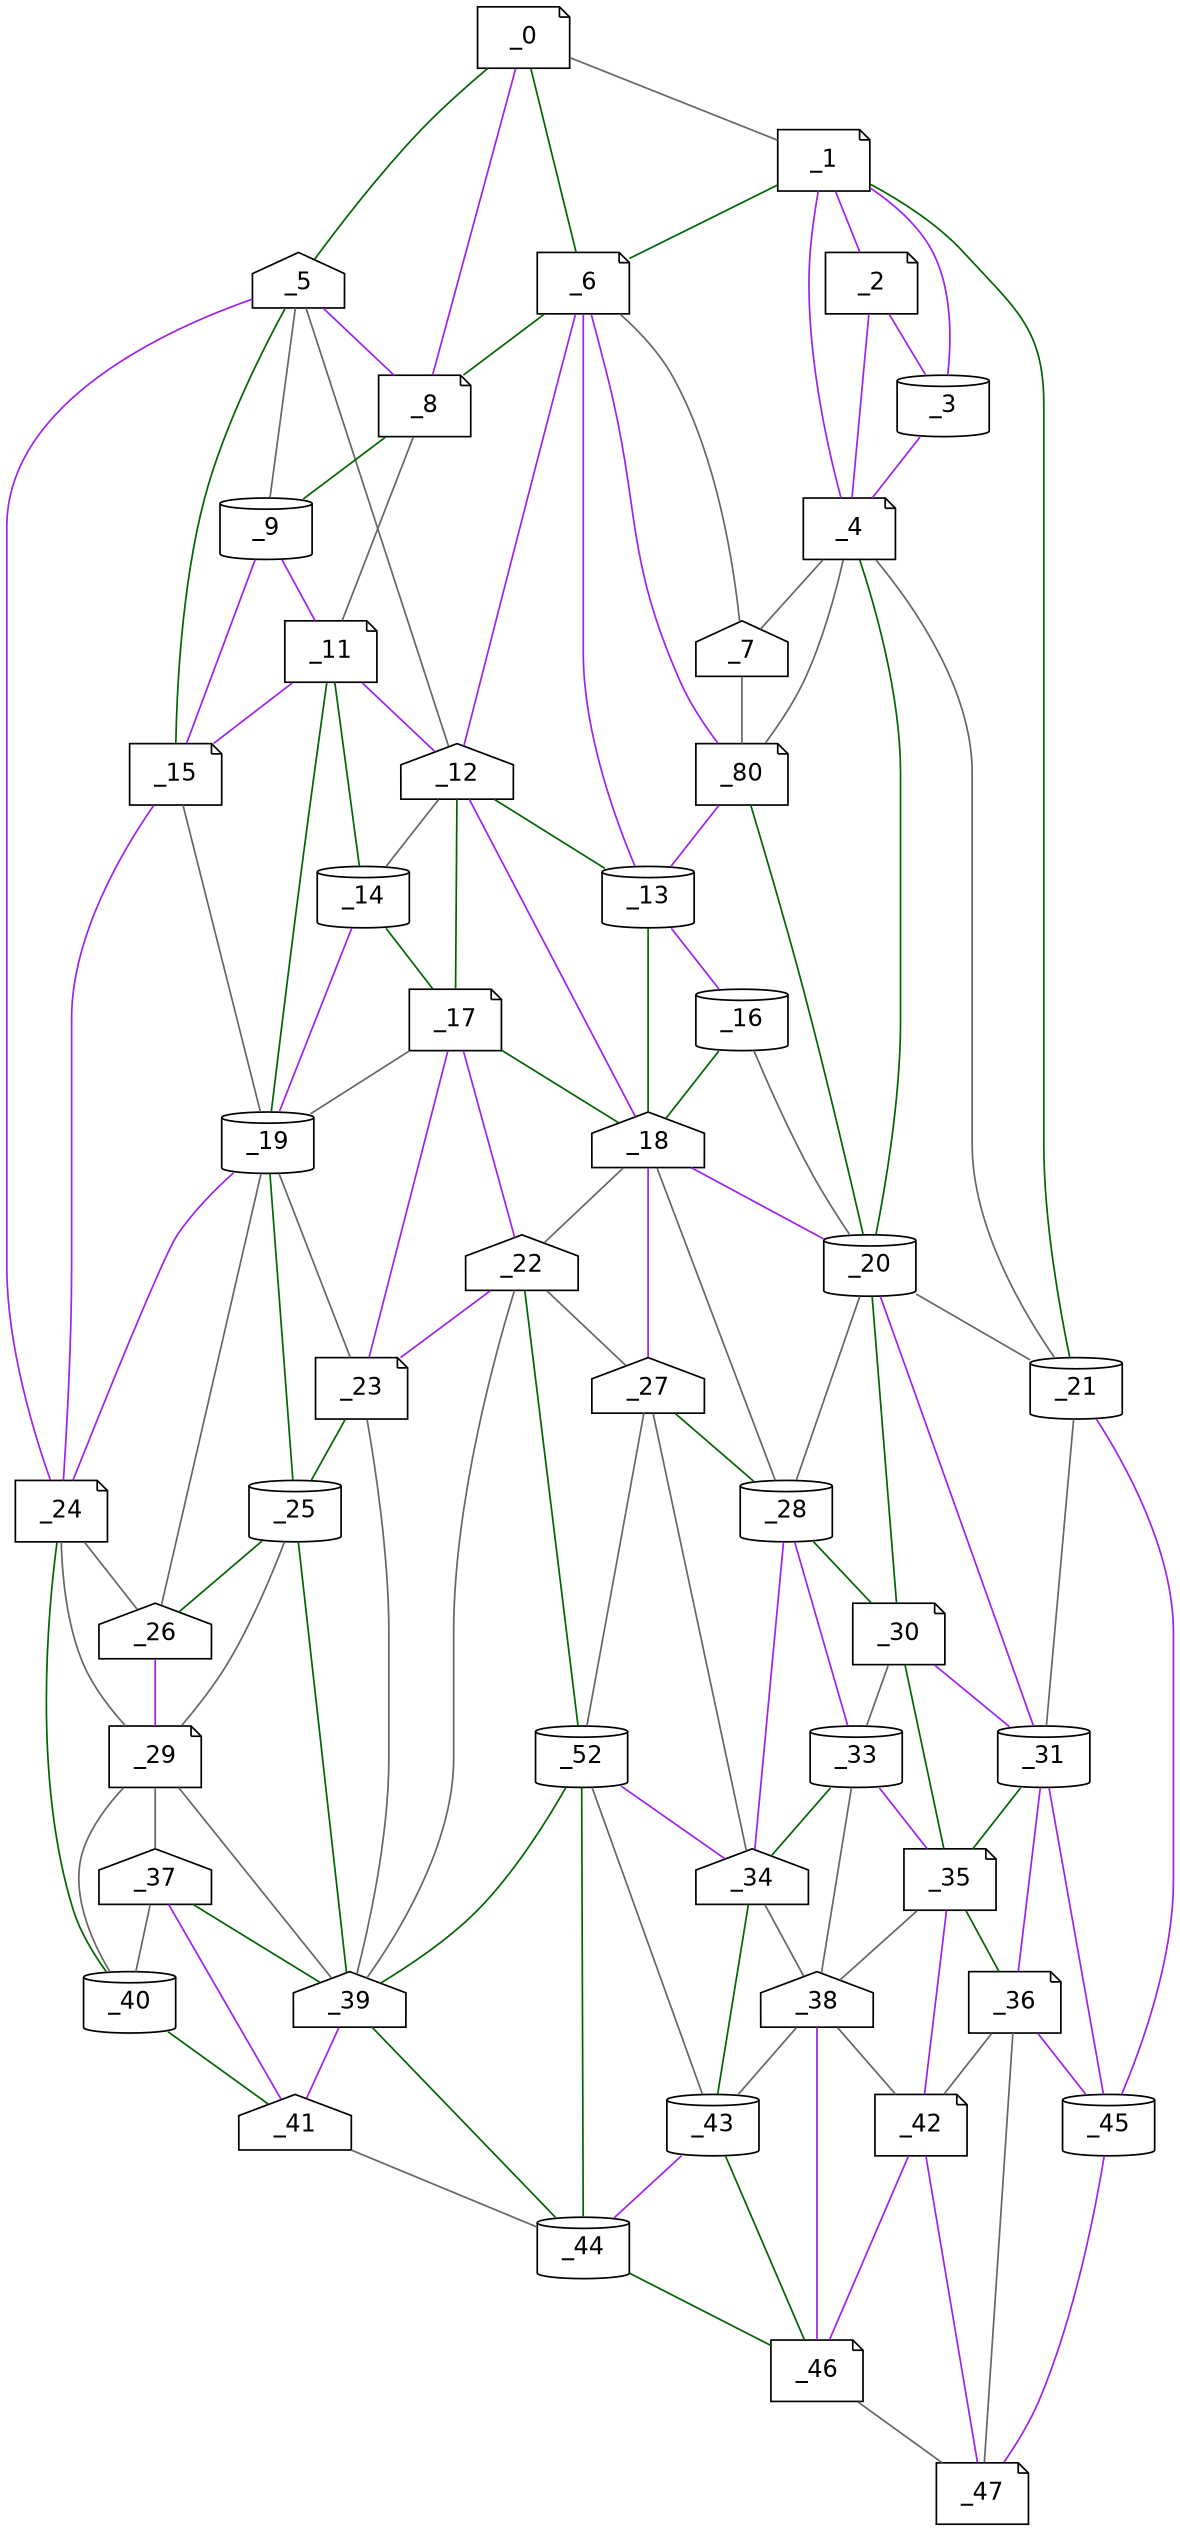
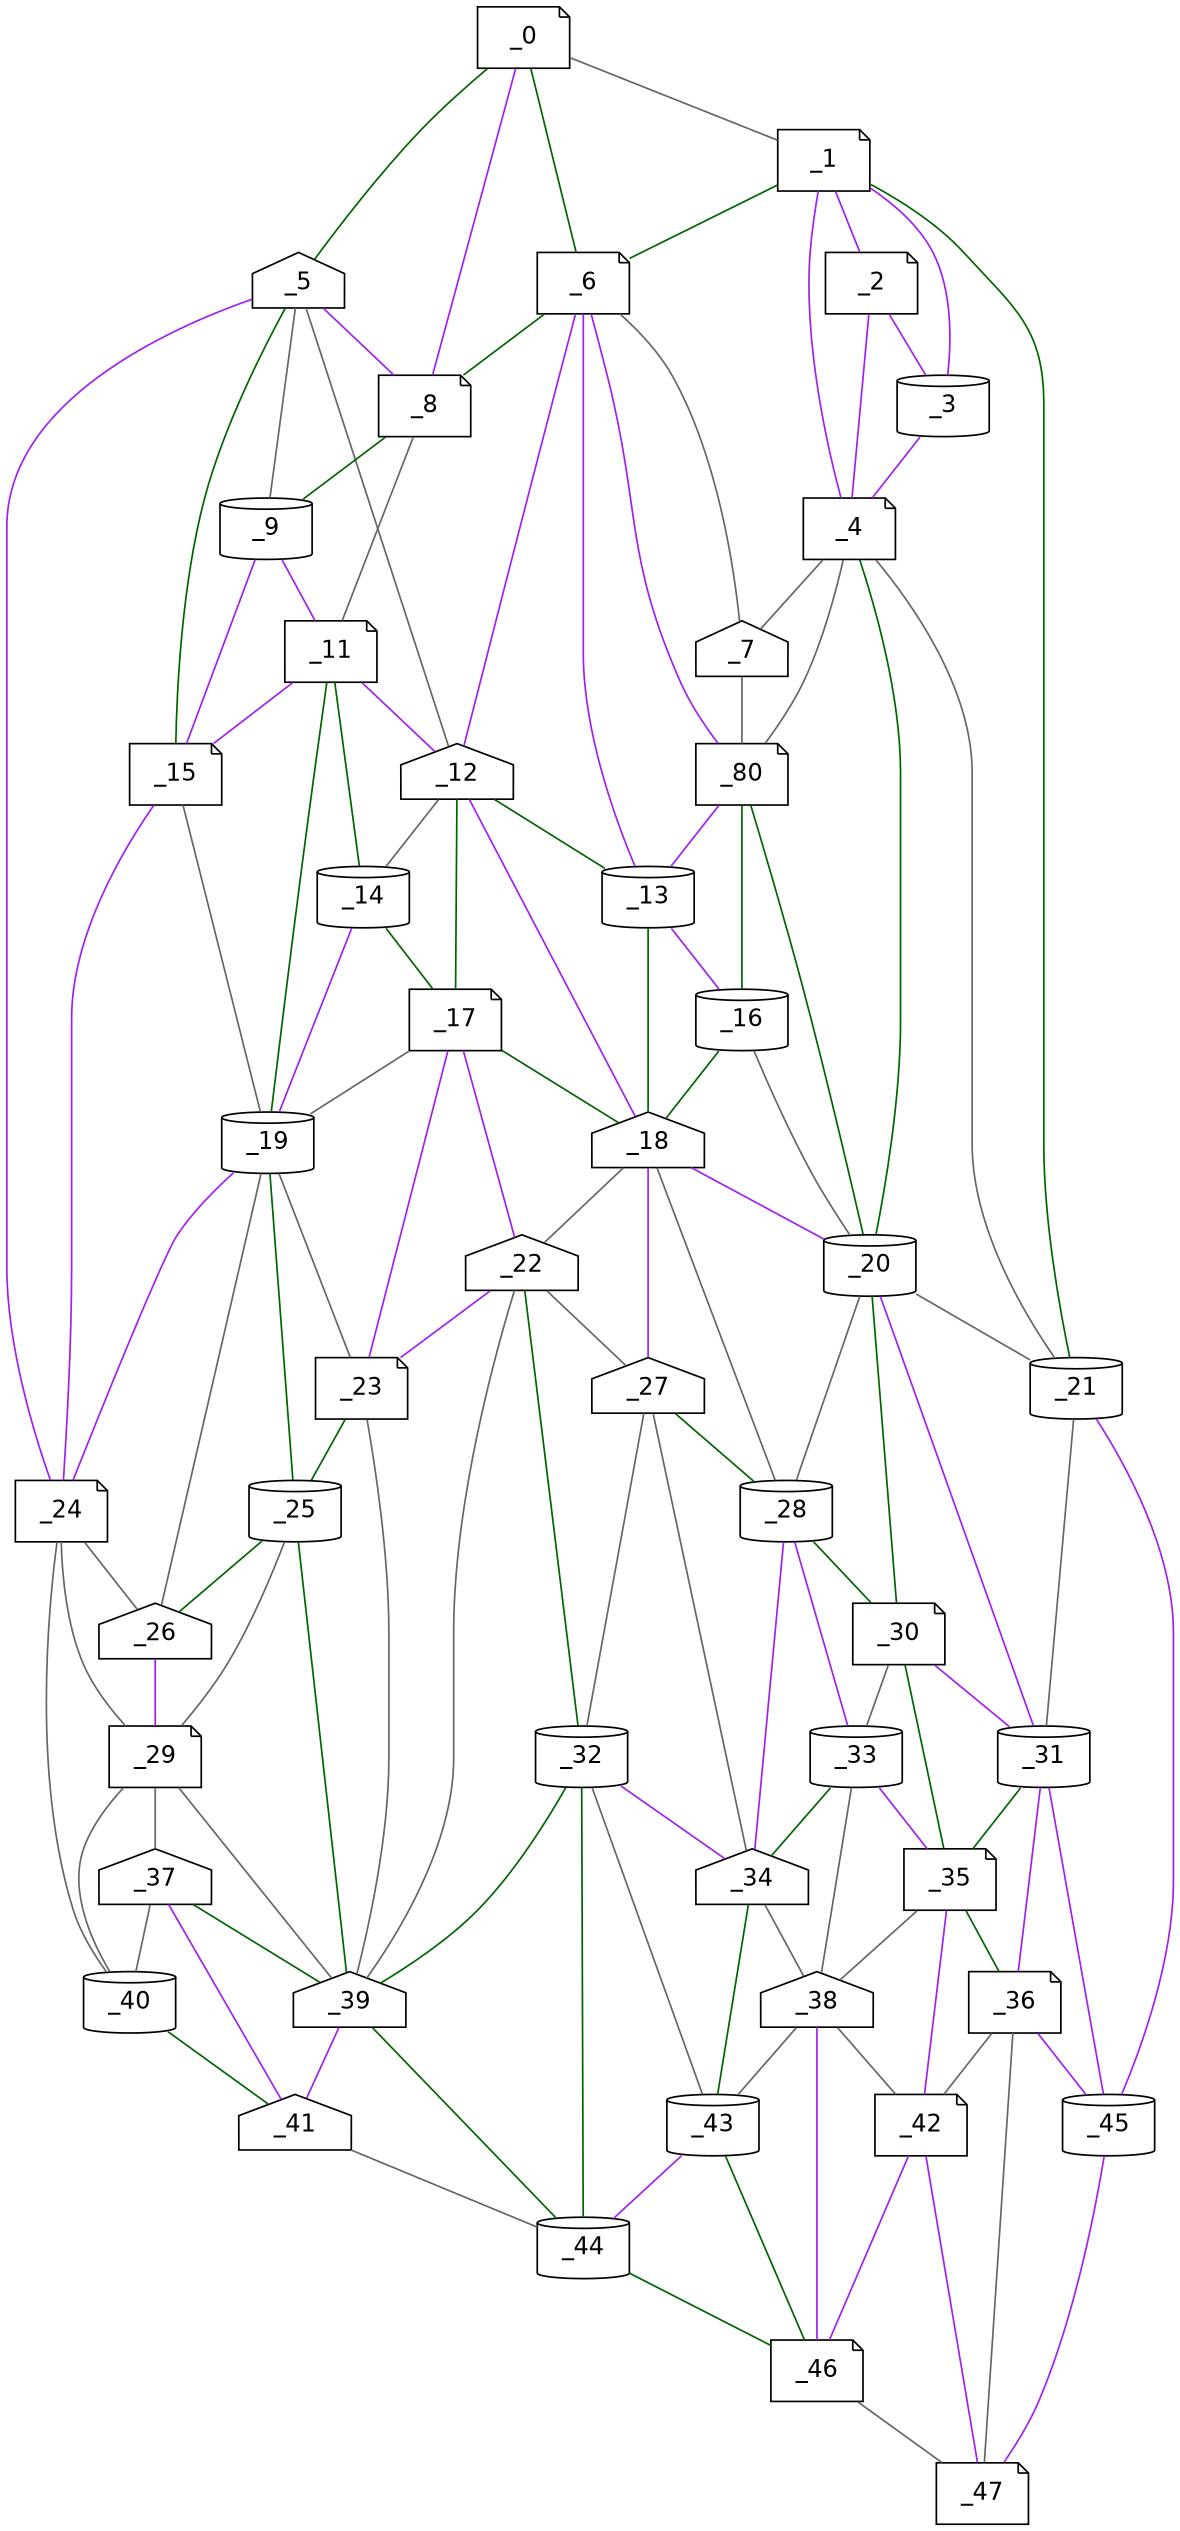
edge "_80" -- "_16": added
node "_52": label "_52" -> "_32"
edge "_24" -- "_40": color darkgreen -> gray40
